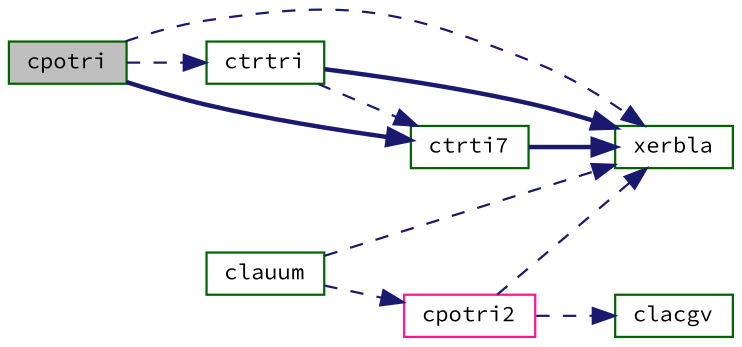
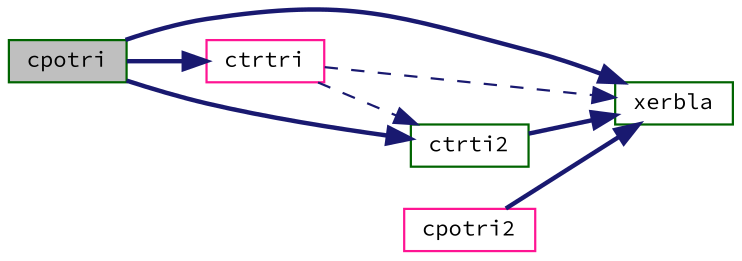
edge "cpotri" -> "xerbla": style dashed -> bold
edge "cpotri" -> "ctrtri": style dashed -> bold
node "ctrtri": color darkgreen -> deeppink
edge "ctrtri" -> "xerbla": style bold -> dashed
node "ctrti7": label "ctrti7" -> "ctrti2"
edge "cpotri2" -> "xerbla": style dashed -> bold
node "clauum": removed
node "clacgv": removed
